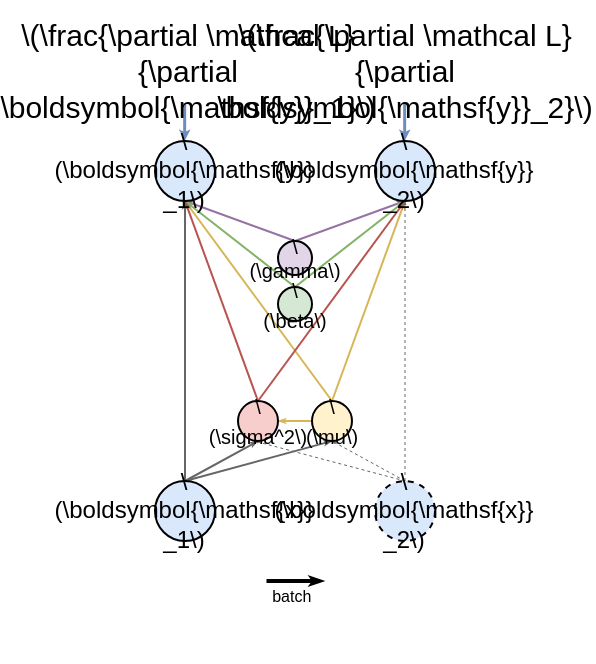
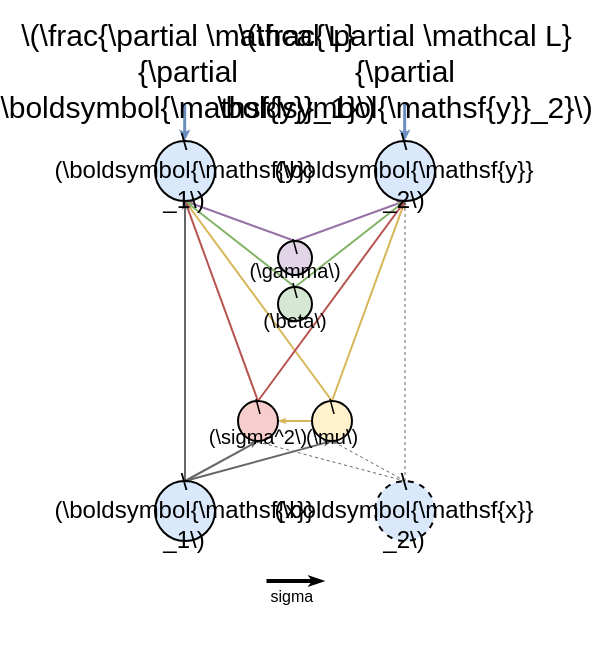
node "batch": label "batch" -> "sigma"
